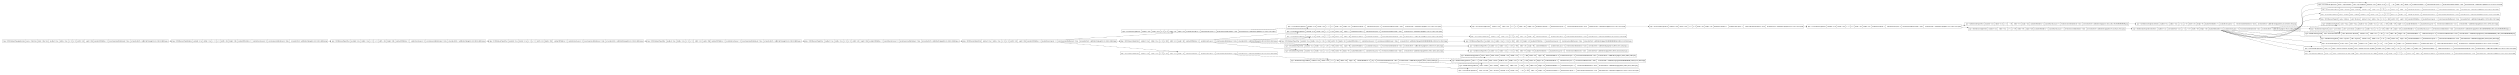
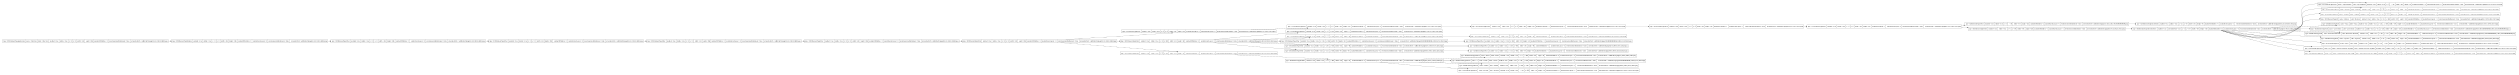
node "type = XCUIElementTypeTabBar": text "png = 0" -> "numInParentLayout = 0"
